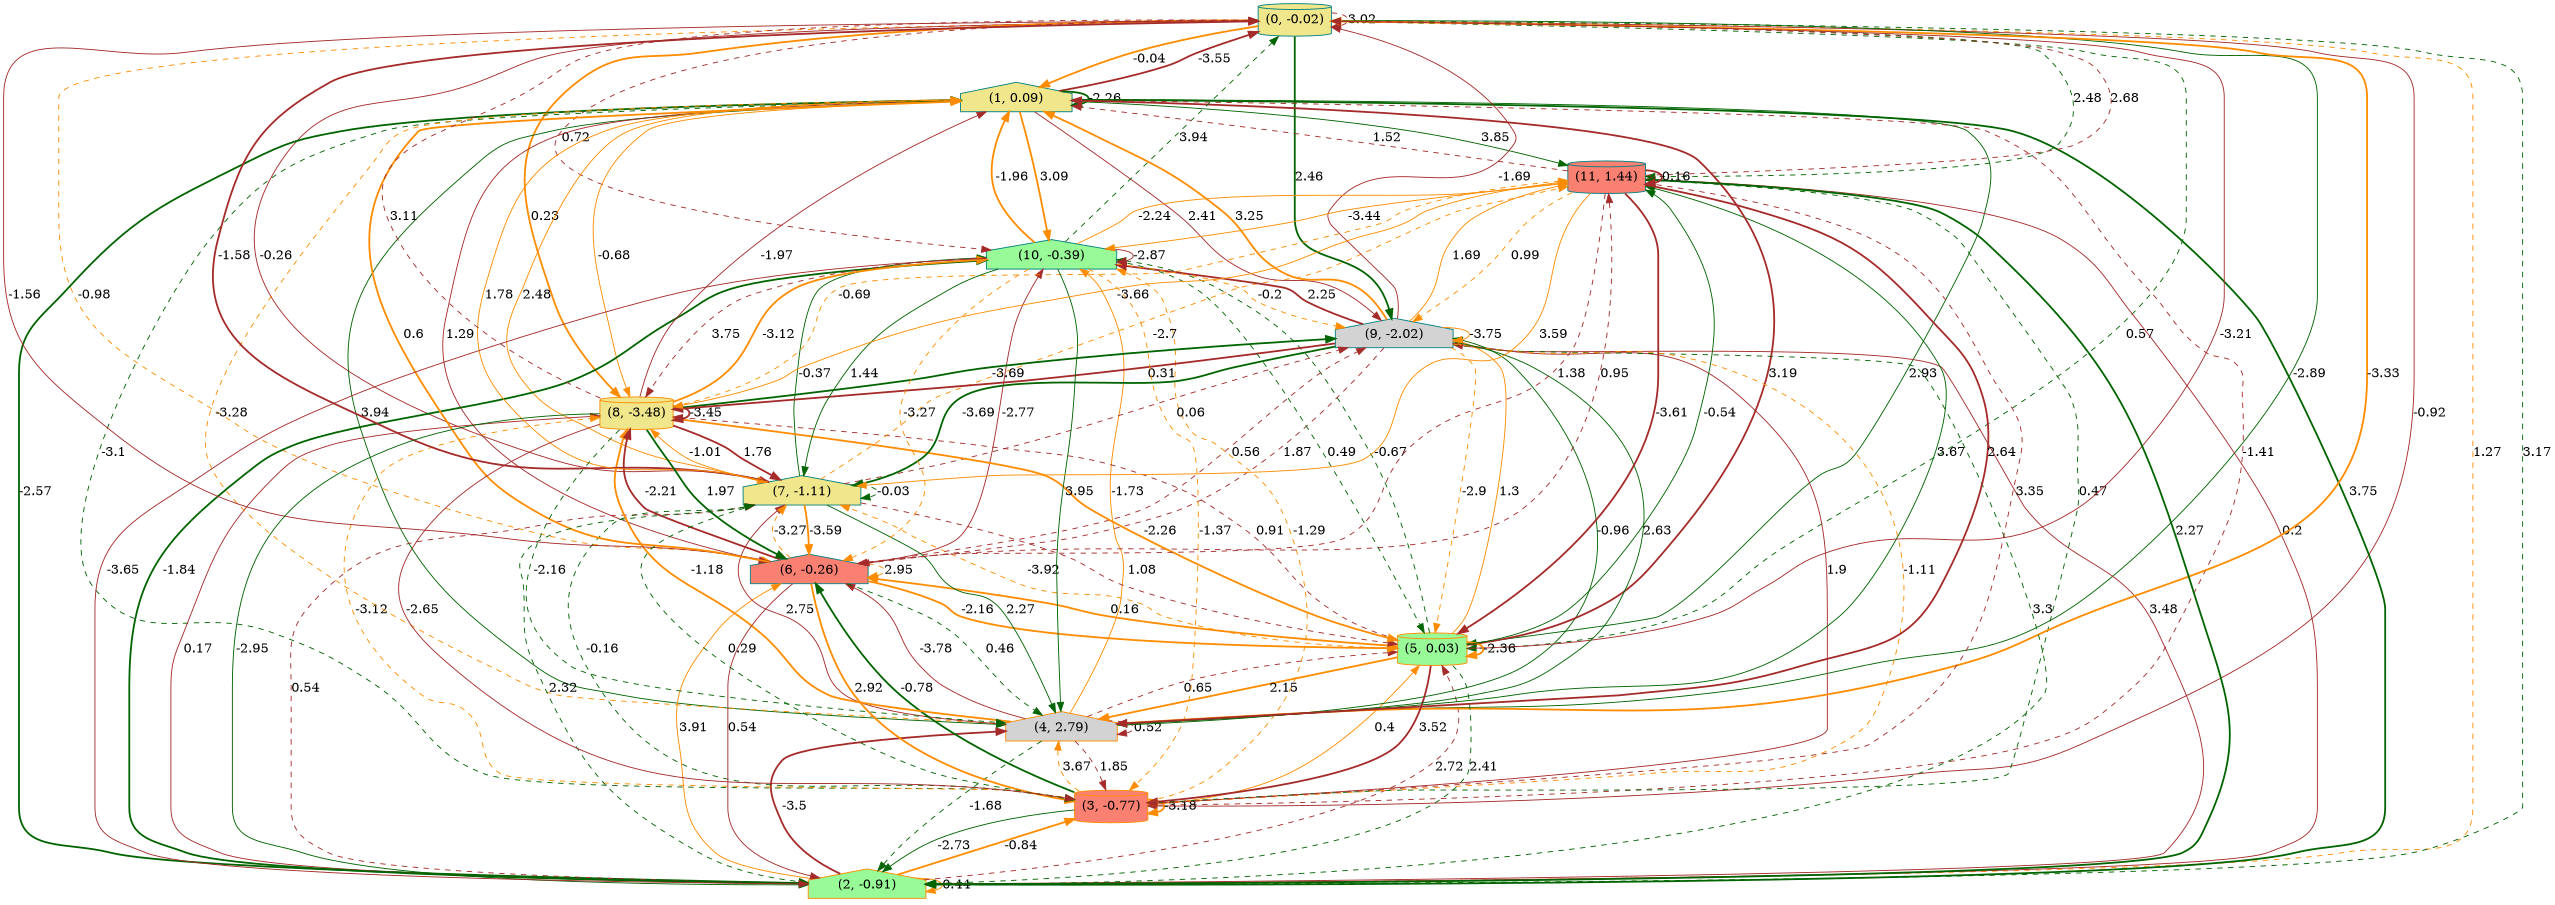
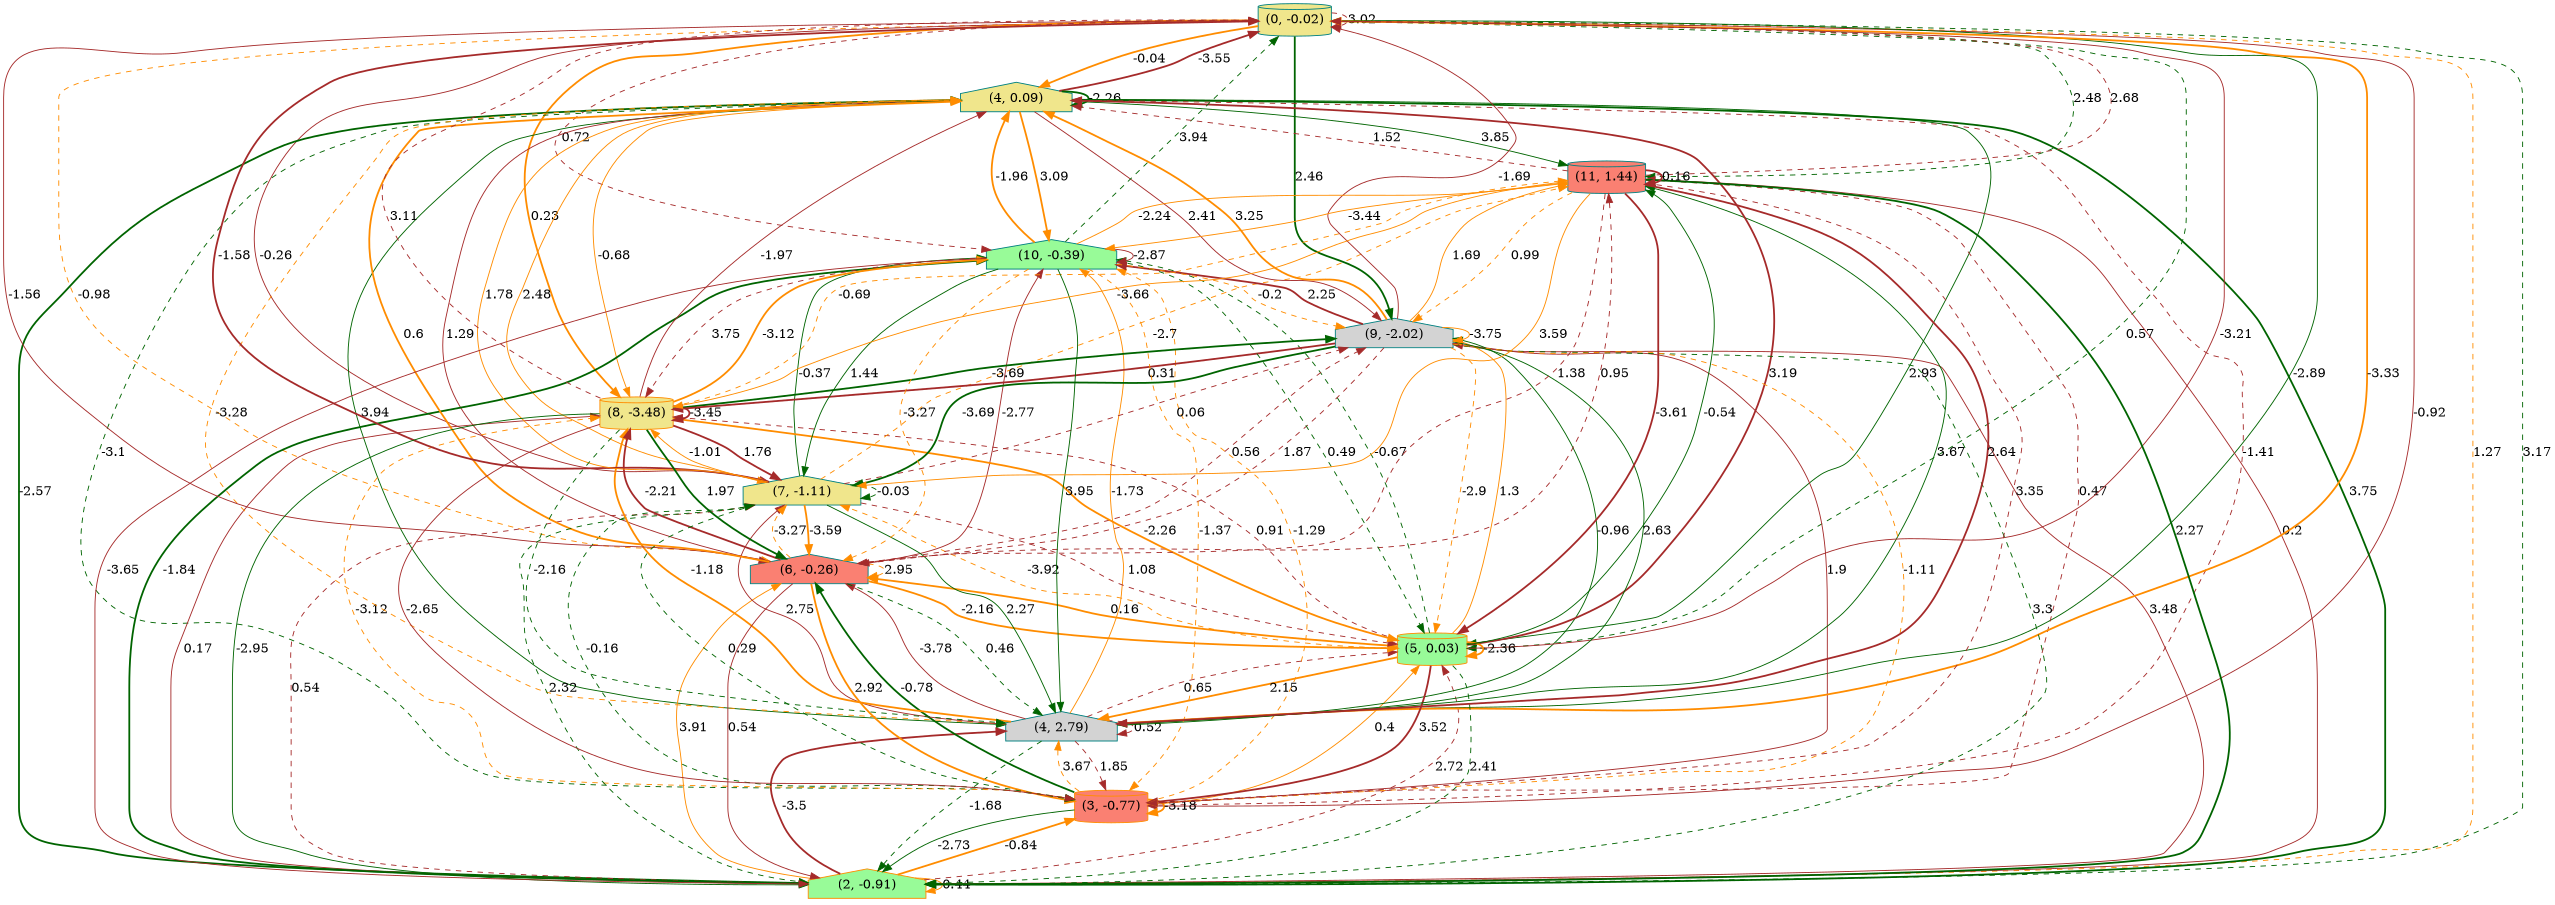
node "(1, 0.09)": label "(1, 0.09)" -> "(4, 0.09)"
node "(4, 2.79)": color darkorange -> teal
edge "(3, -0.77)" -> "(11, 1.44)": color darkgreen -> brown
